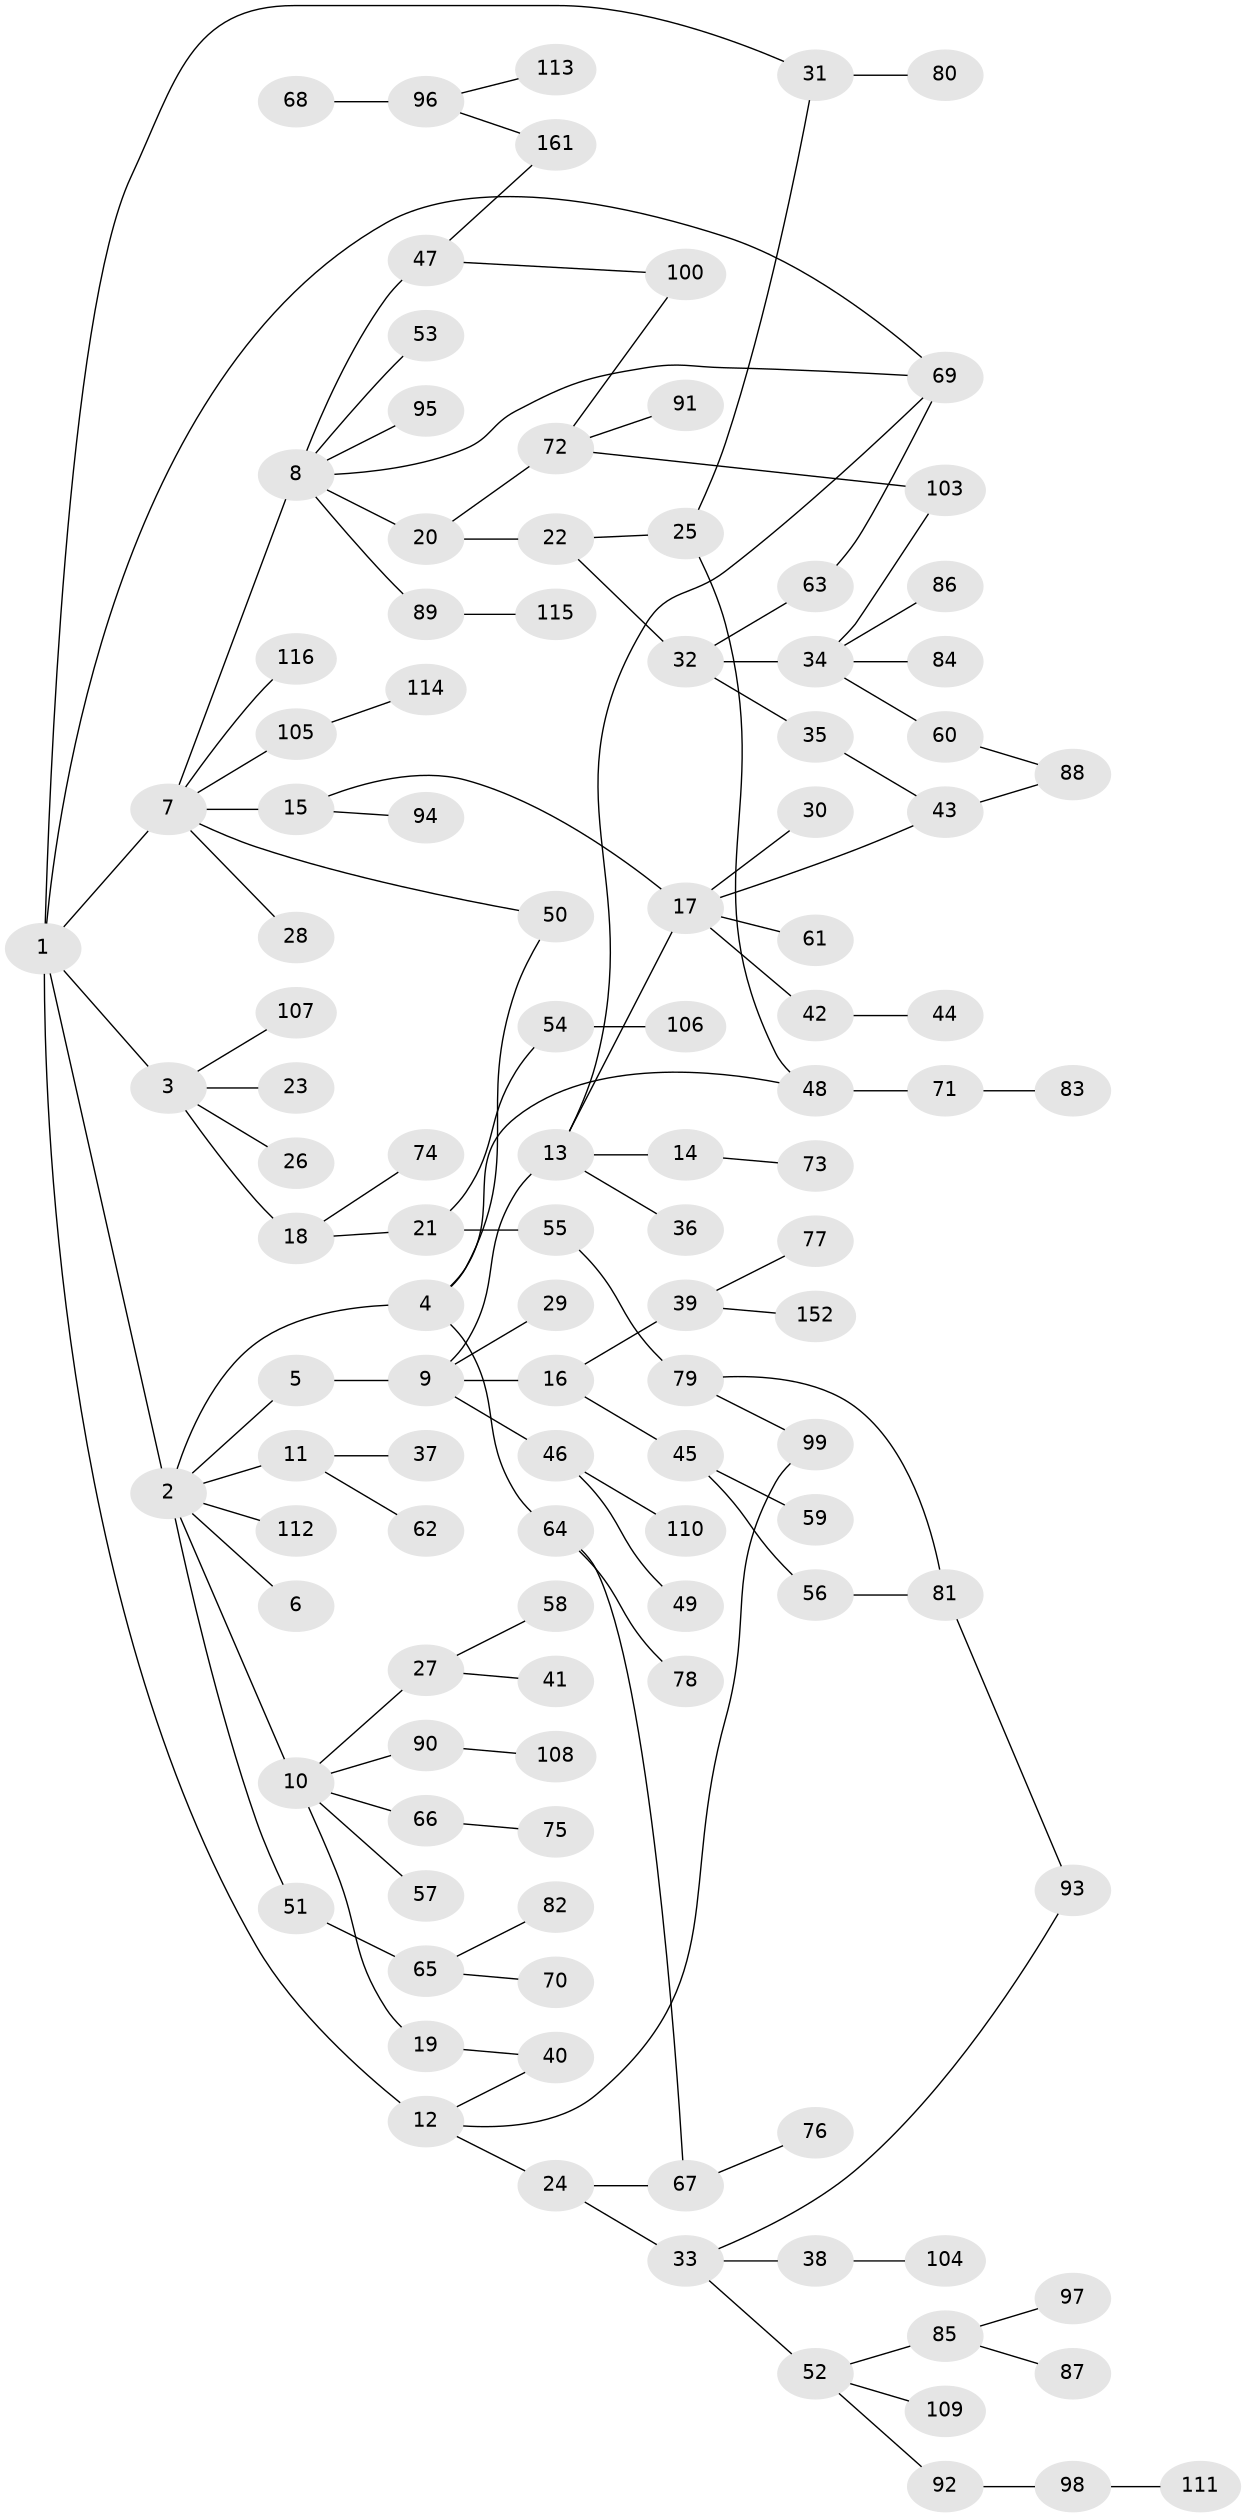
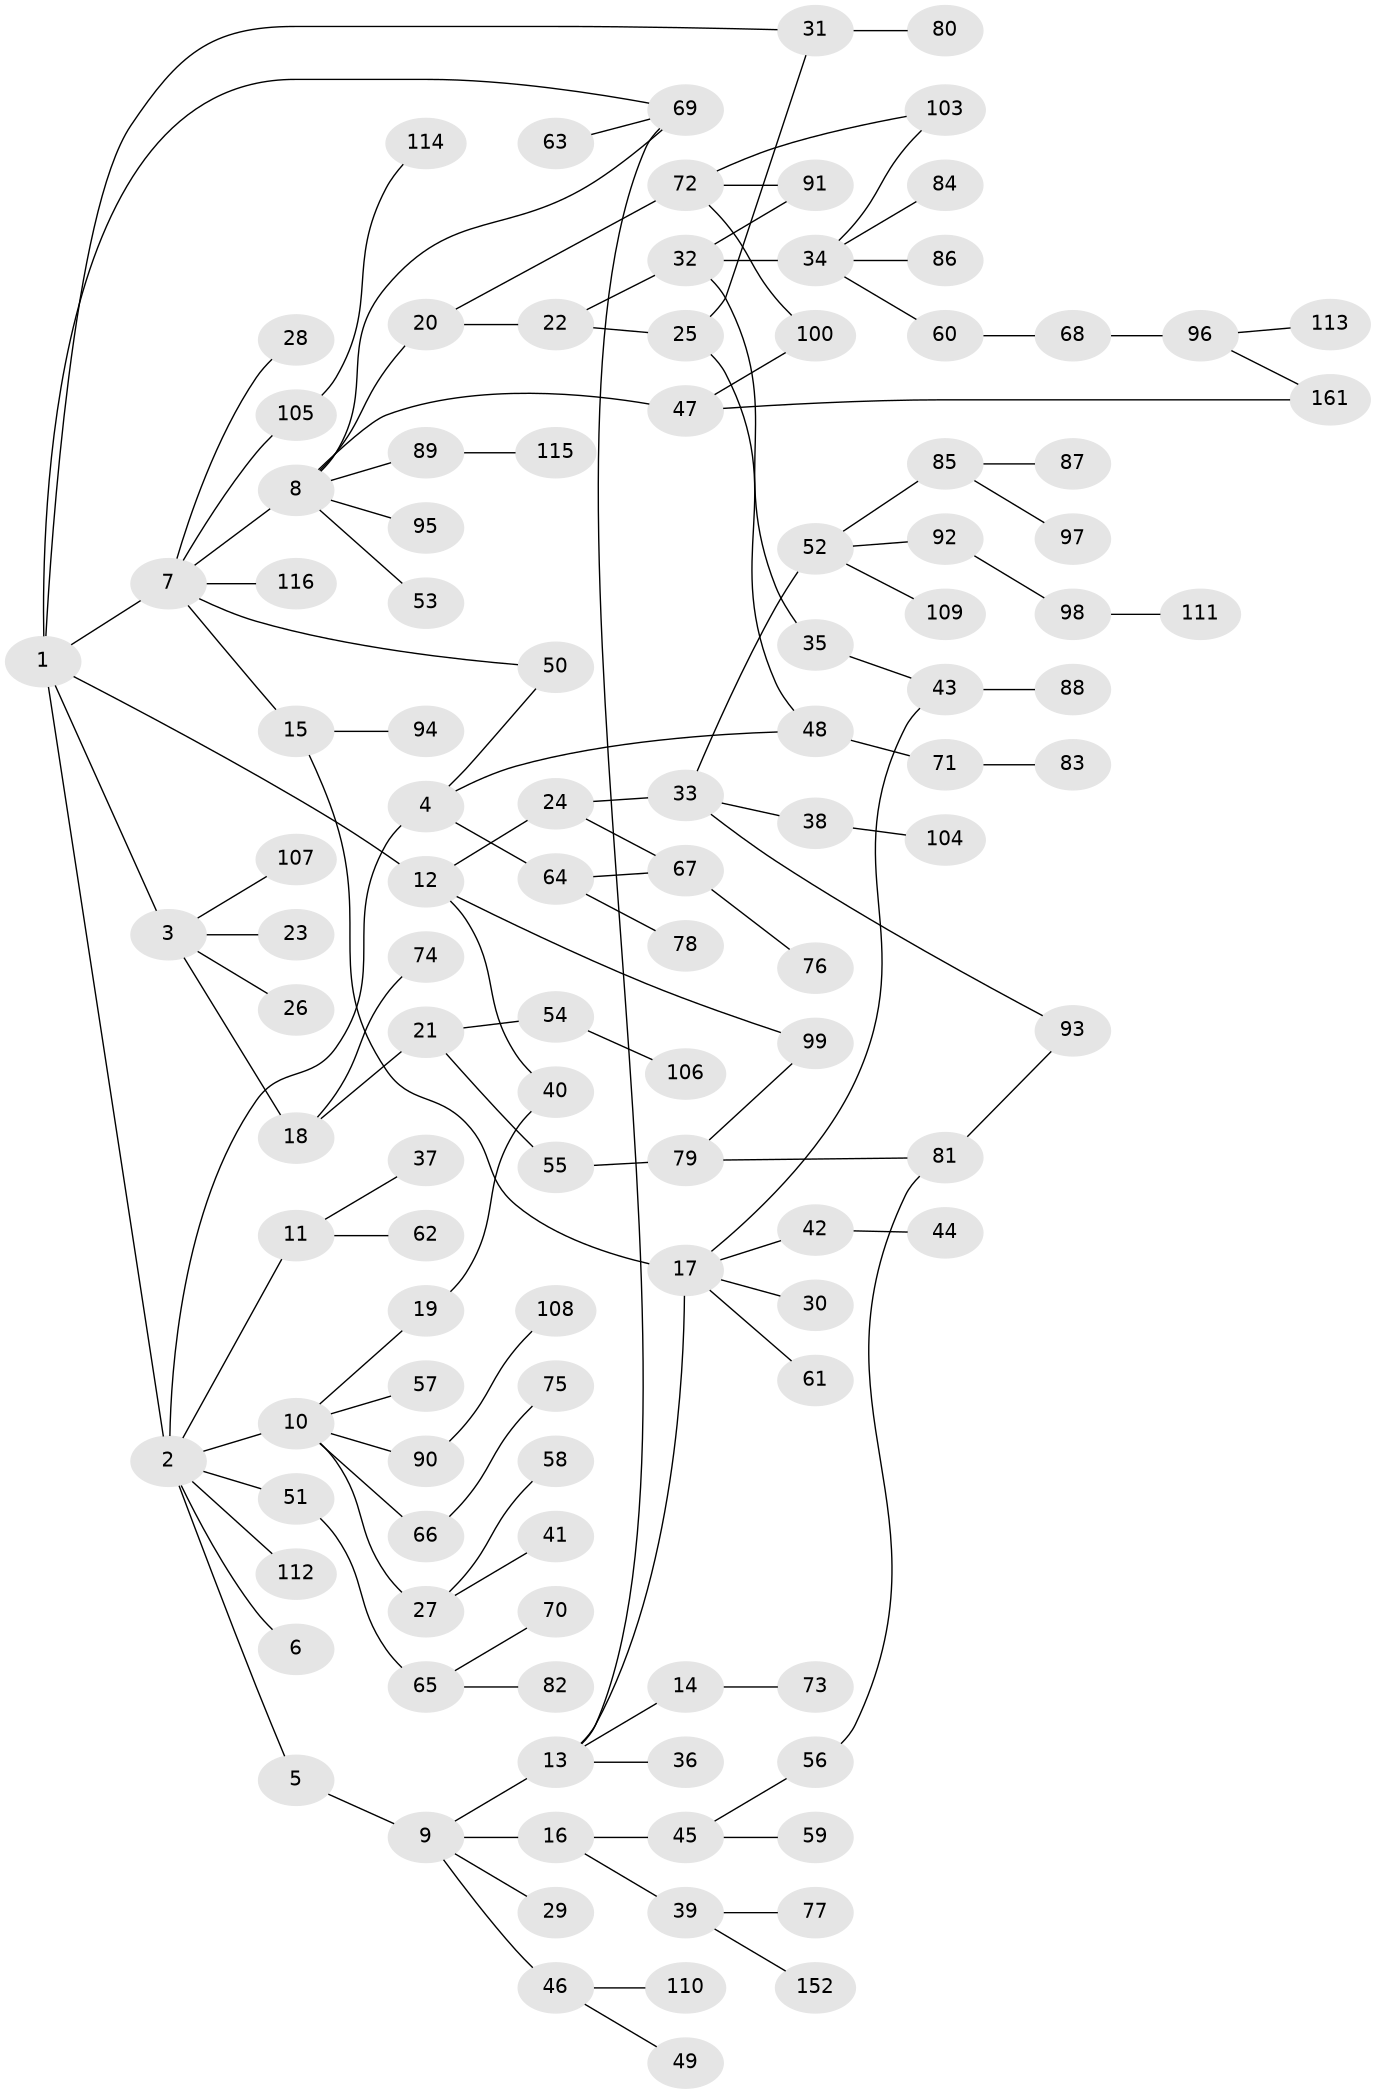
edge "63" -- "32": now "91" -- "32"
edge "60" -- "88": now "60" -- "68"
